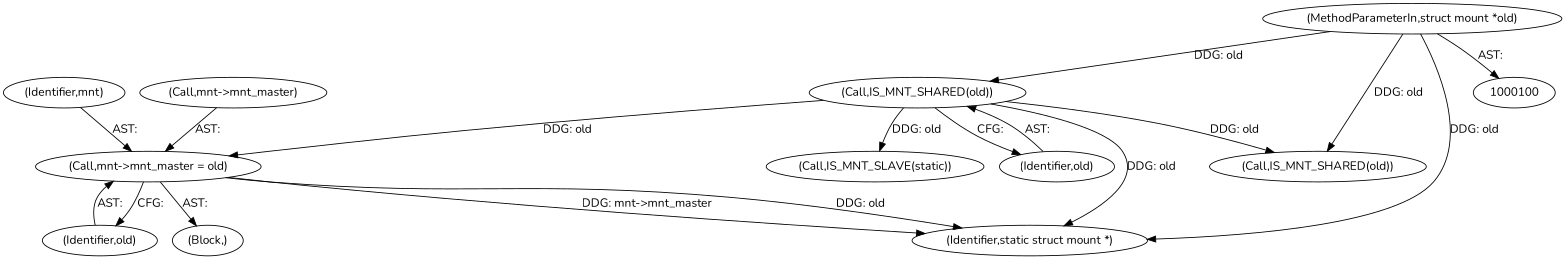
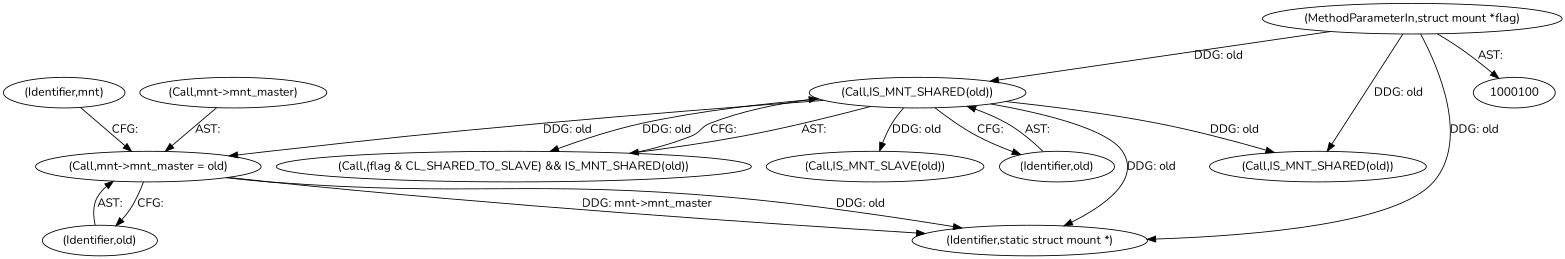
node "(MethodParameterIn,struct mount *old)": label "(MethodParameterIn,struct mount *old)" -> "(MethodParameterIn,struct mount *flag)"
edge "(Identifier,mnt)" -> "(Call,mnt->mnt_master = old)": label "AST: " -> "CFG: "
node "(Call,(flag & CL_SHARED_TO_SLAVE) && IS_MNT_SHARED(old))": added
node "(Call,IS_MNT_SLAVE(static))": label "(Call,IS_MNT_SLAVE(static))" -> "(Call,IS_MNT_SLAVE(old))"
node "(Block,)": removed
